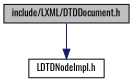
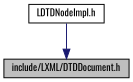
edge "include/LXML/DTDDocument.h" -> "LDTDNodeImpl.h": reversed
